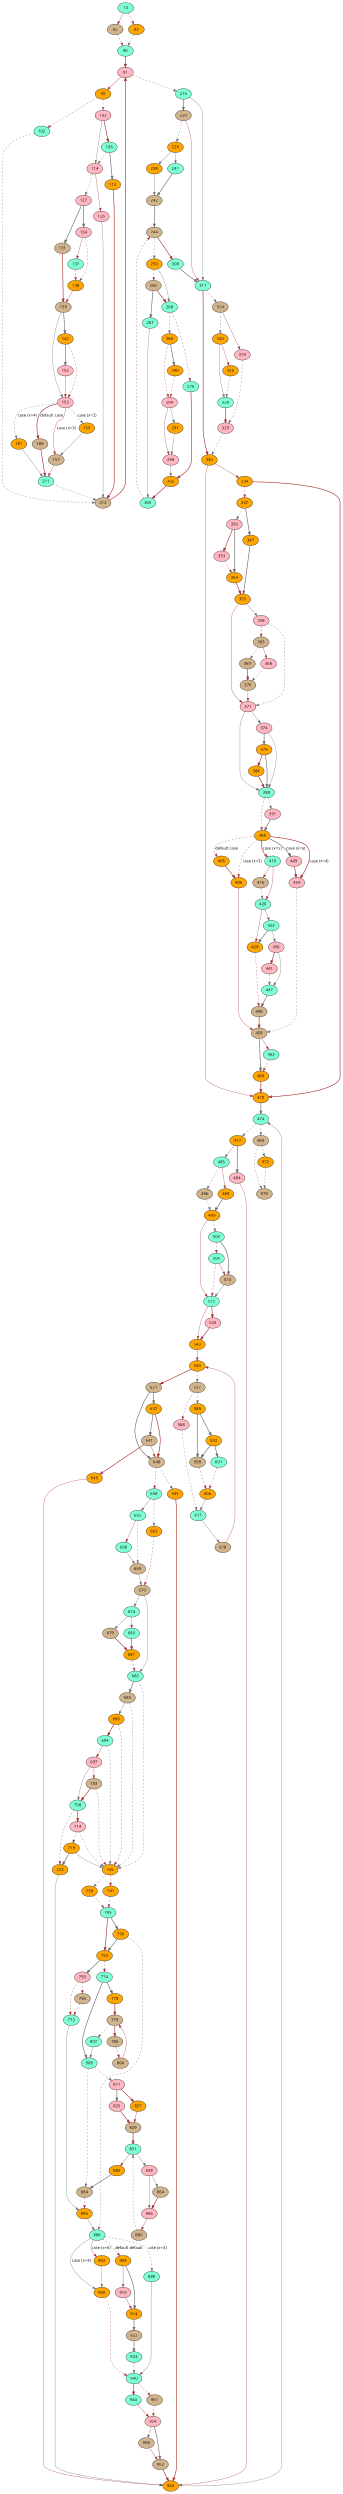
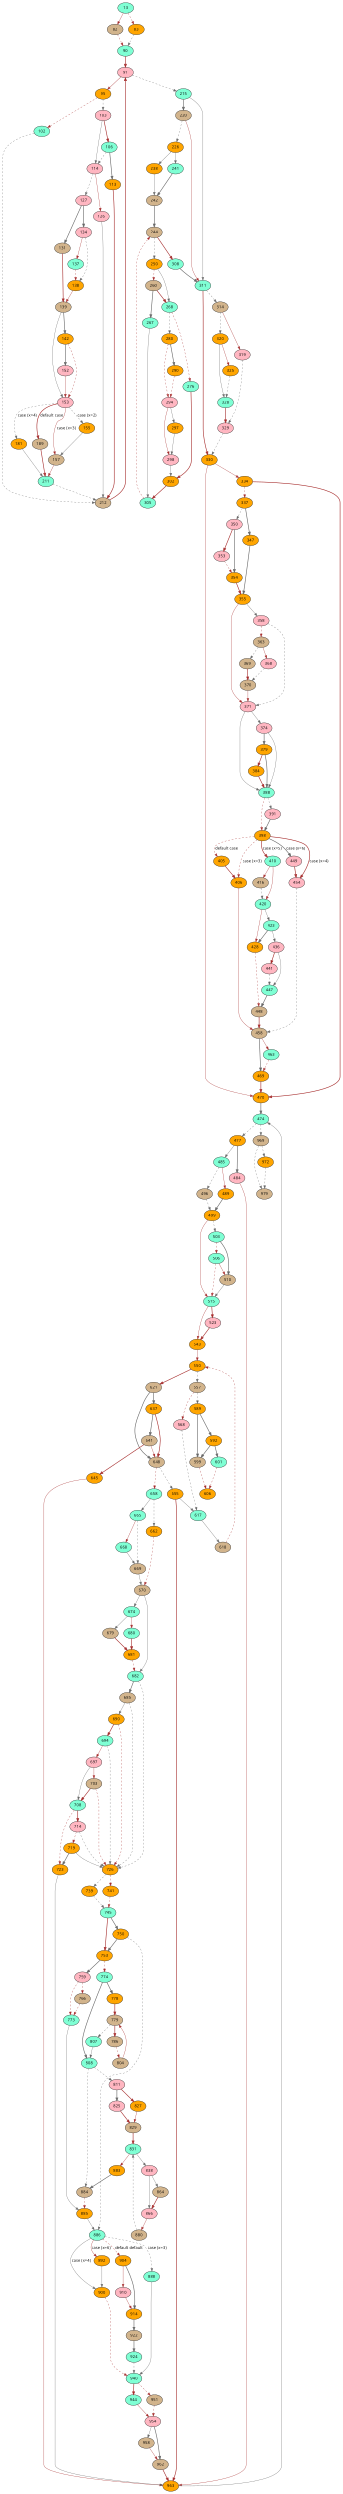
edge "618" -> "550": style solid -> dashed
edge "606" -> "617": now "655" -> "617"
